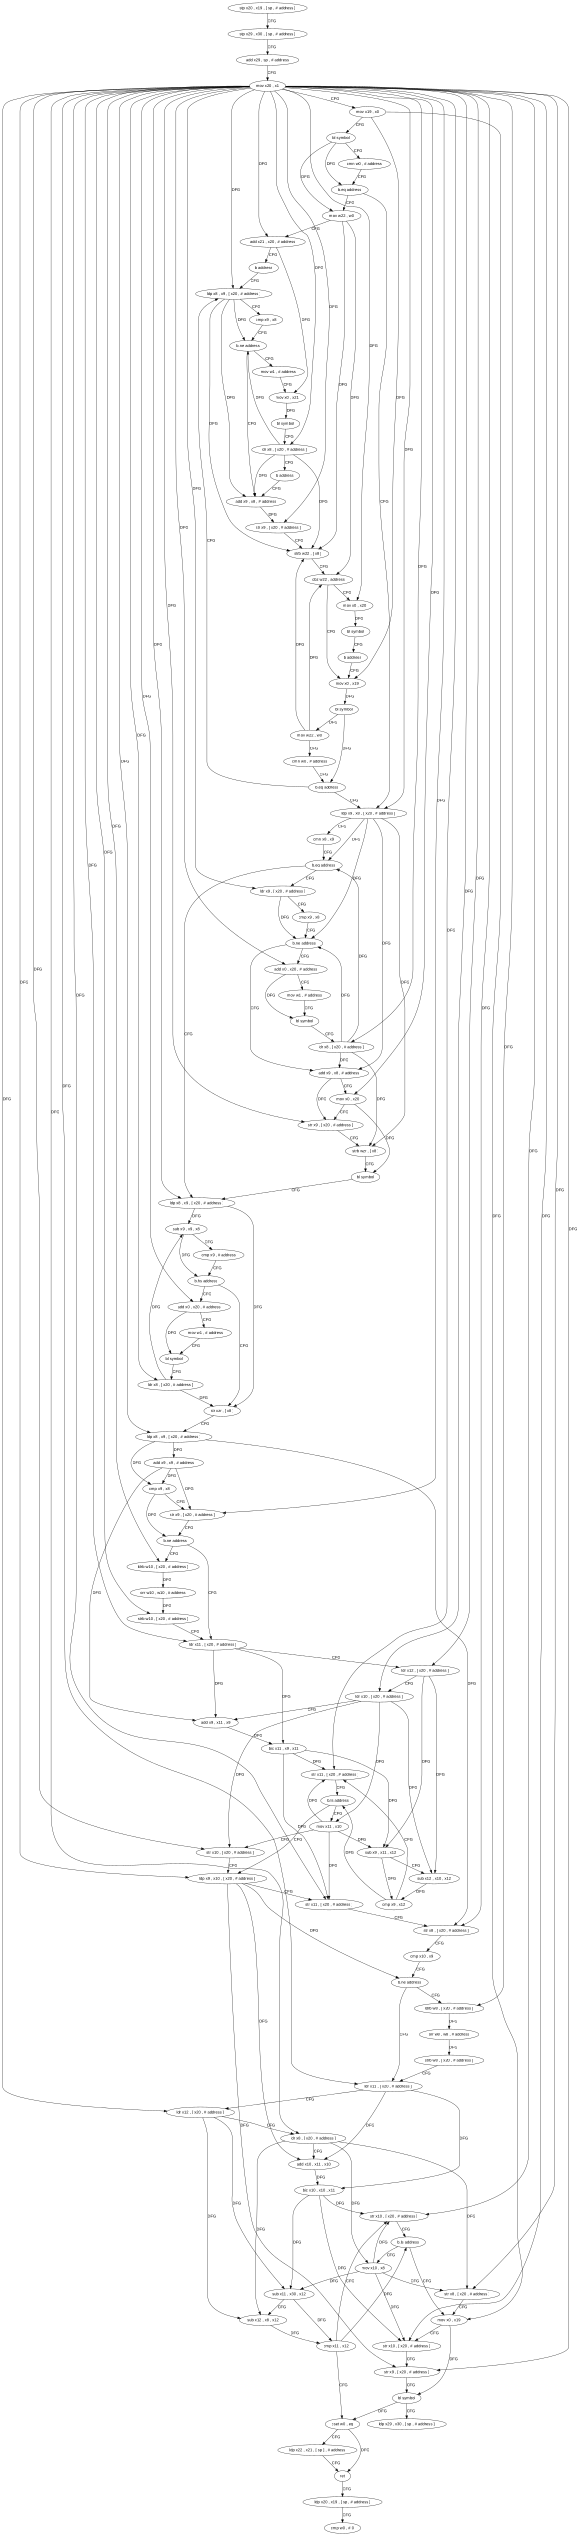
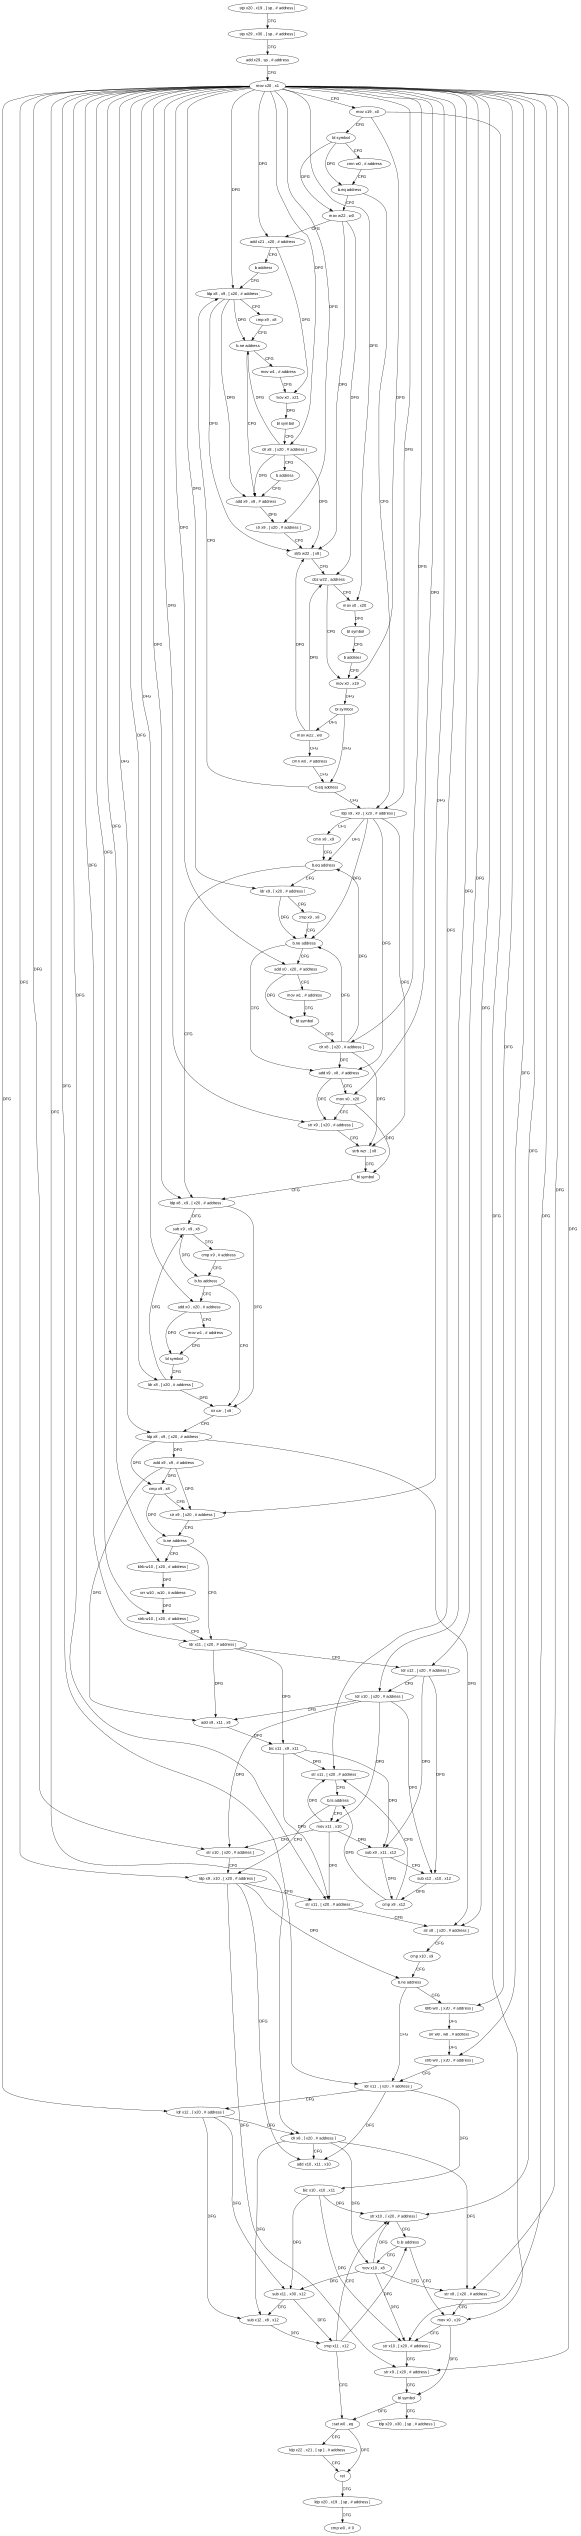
edge "mov x20 , x1" -> "strb w8 , [ x20 , # address ]": added, label "DFG"
edge "add x10 , x11 , x10" -> "bic x10 , x10 , x11": removed, label "DFG"
